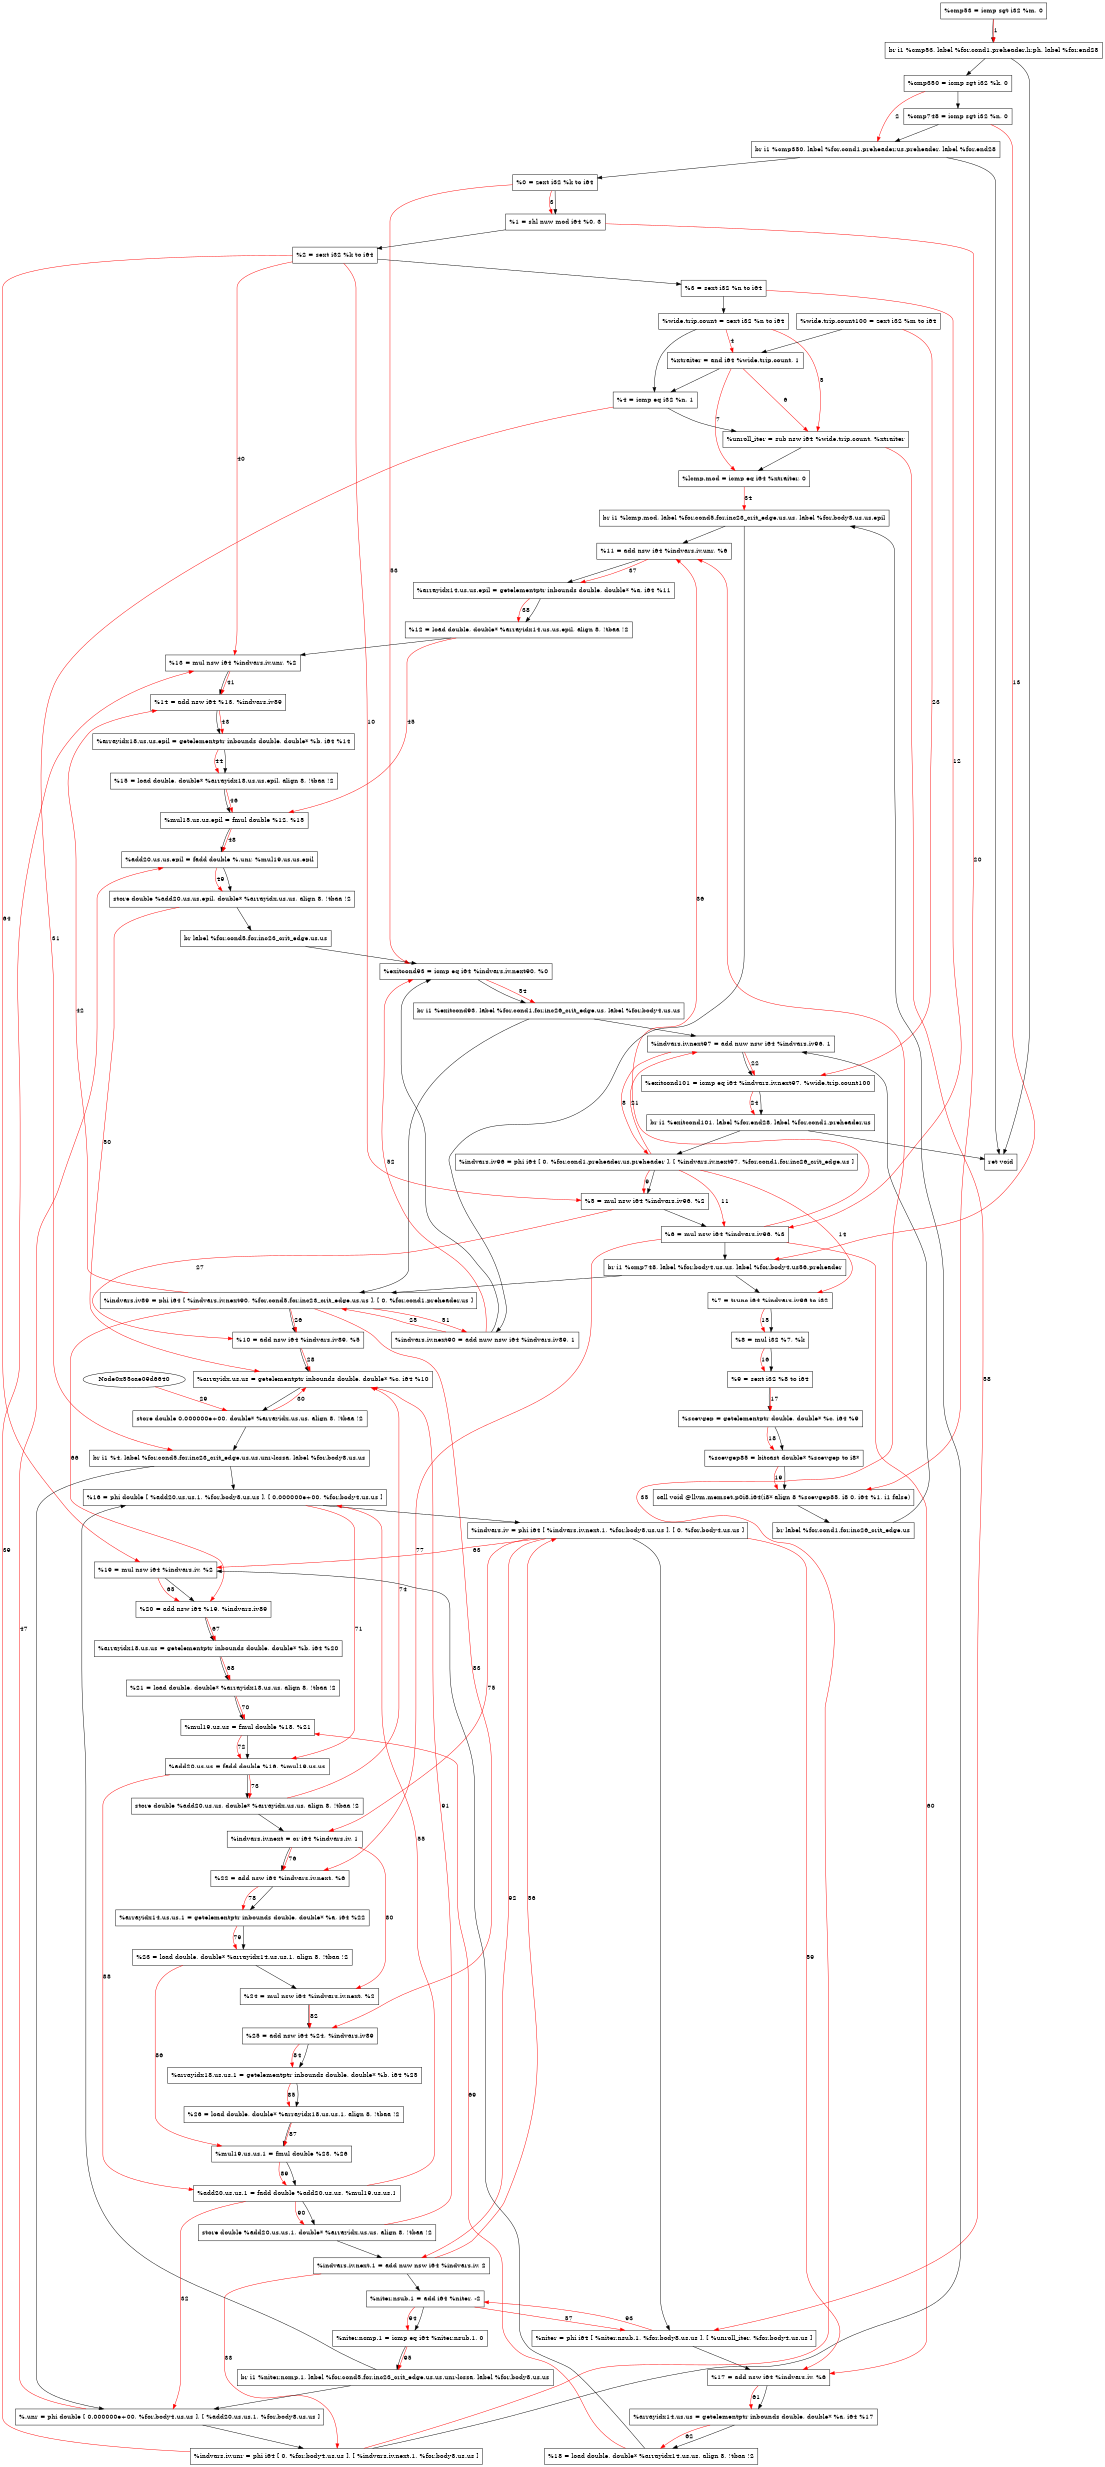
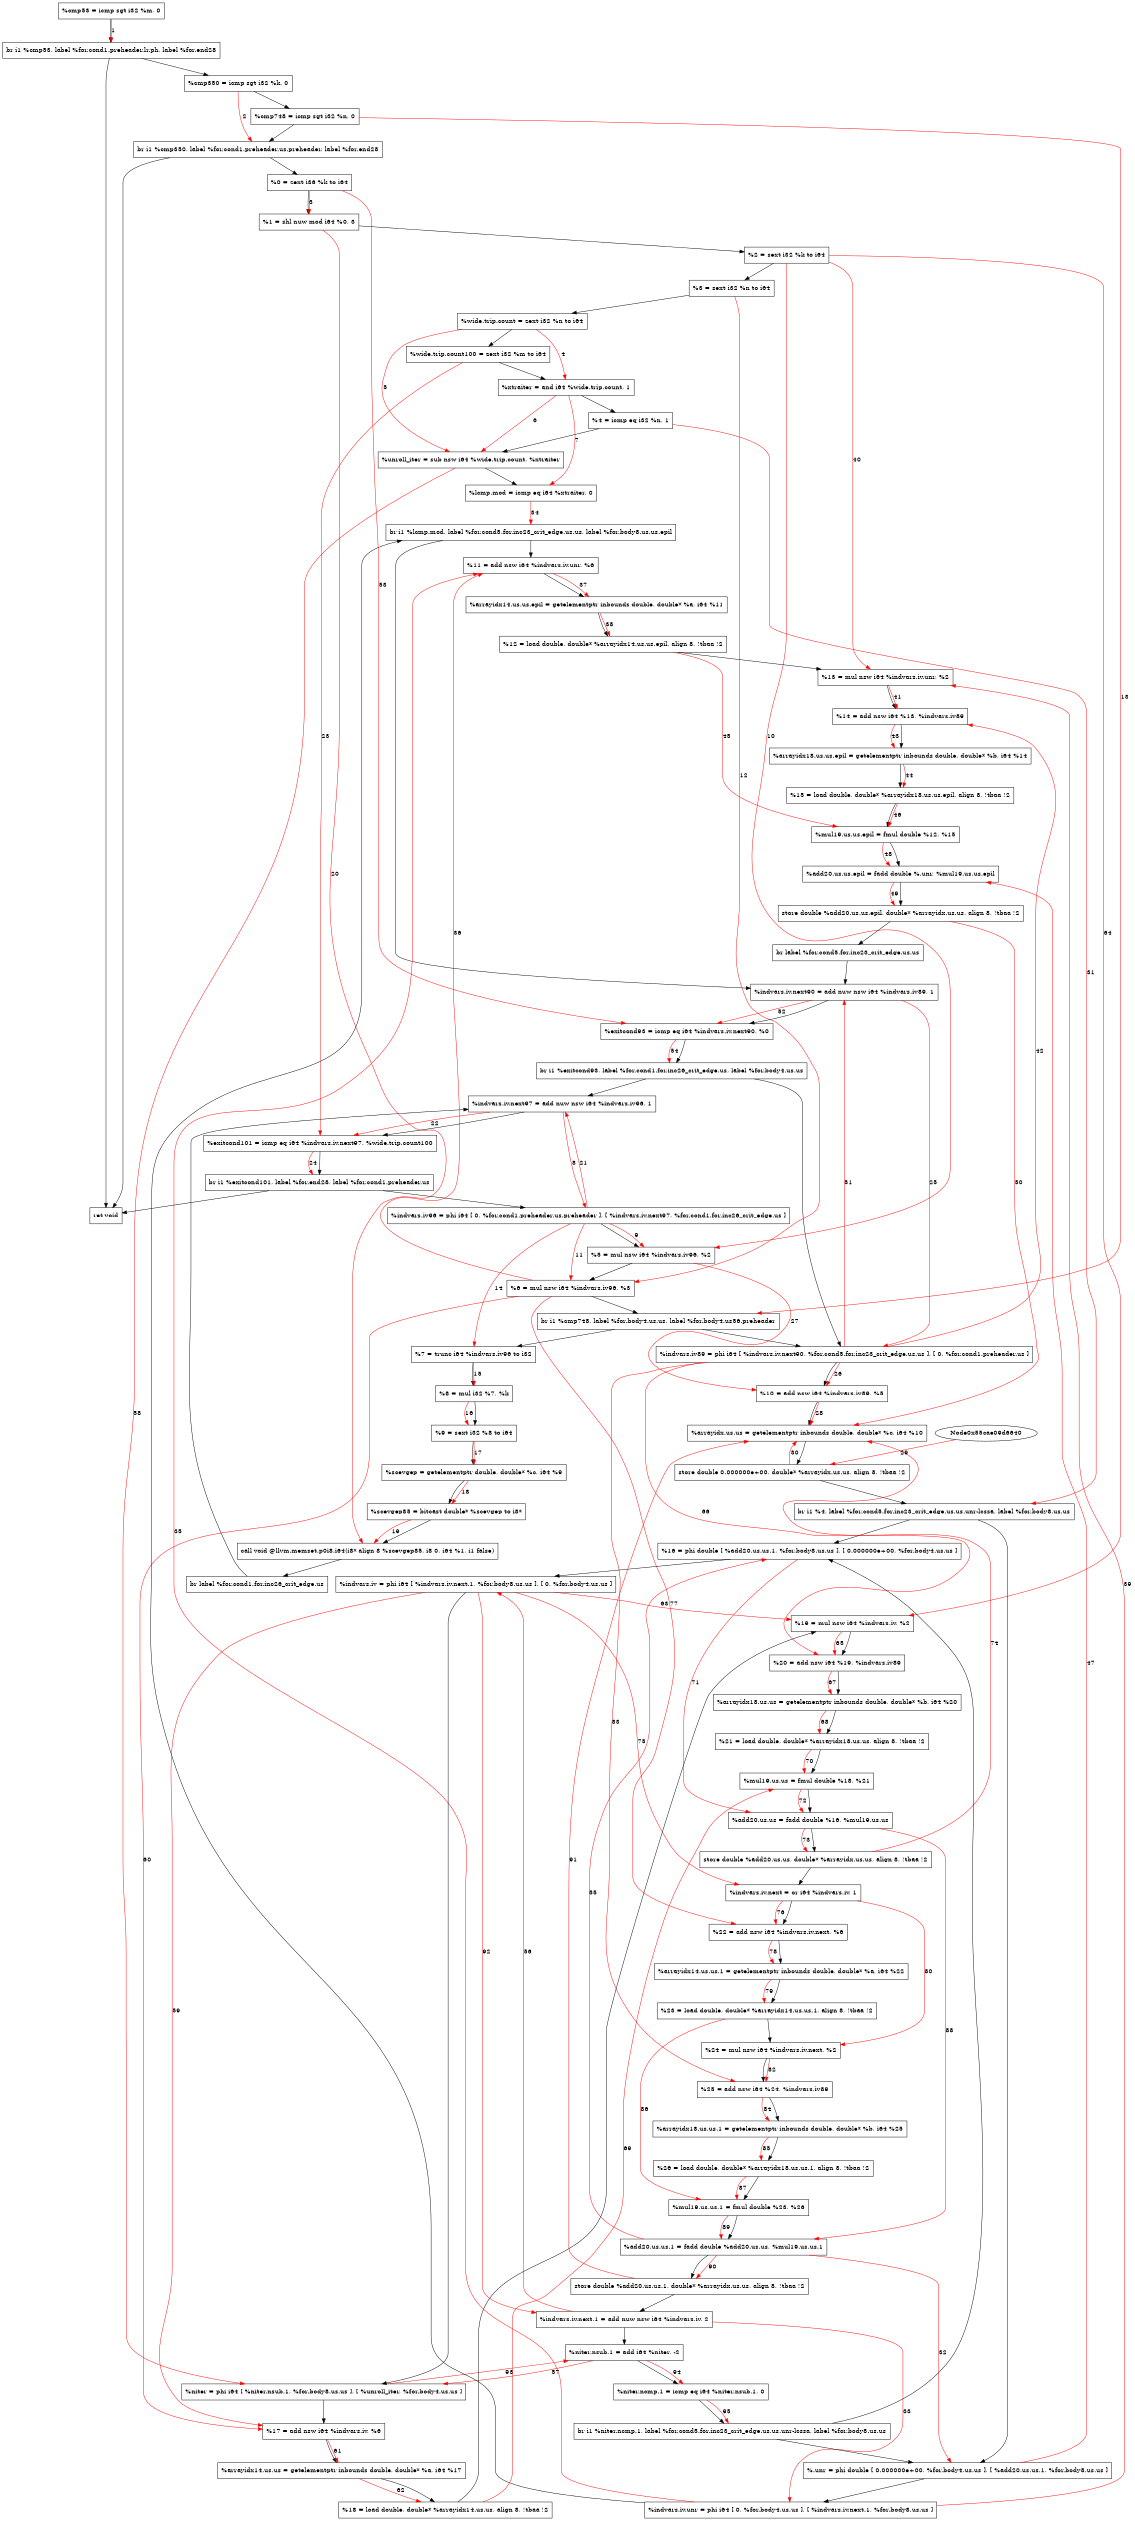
node "%0 = zext i32 %k to i64": label "%0 = zext i32 %k to i64" -> "%0 = zext i36 %k to i64"
edge "%wide.trip.count = zext i32 %n to i64" -> "%4 = icmp eq i32 %n, 1": now "%wide.trip.count = zext i32 %n to i64" -> "%wide.trip.count100 = zext i32 %m to i64"
node "%mul15.us.us.epil = fmul double %12, %15": label "%mul15.us.us.epil = fmul double %12, %15" -> "%mul19.us.us.epil = fmul double %12, %15"
edge "br label %for.cond5.for.inc23_crit_edge.us.us" -> "%exitcond93 = icmp eq i64 %indvars.iv.next90, %0": now "br label %for.cond5.for.inc23_crit_edge.us.us" -> "%indvars.iv.next90 = add nuw nsw i64 %indvars.iv89, 1"
